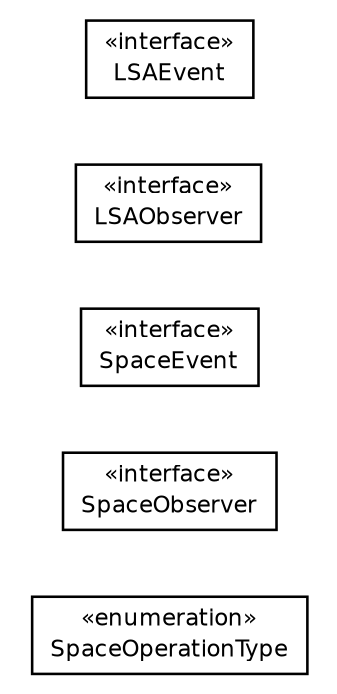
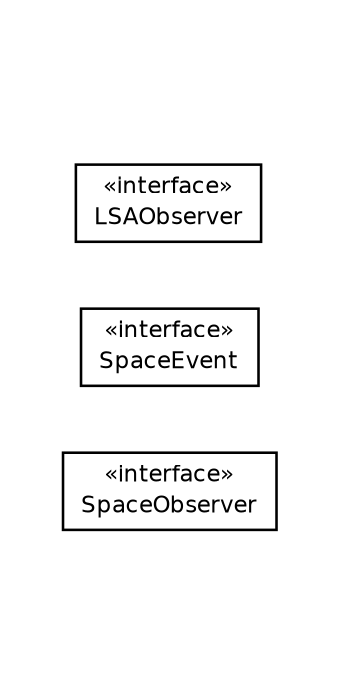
node "LSAEvent": removed
node "SpaceOperationType": removed
